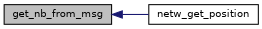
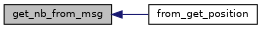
node "netw_get_position": label "netw_get_position" -> "from_get_position"
